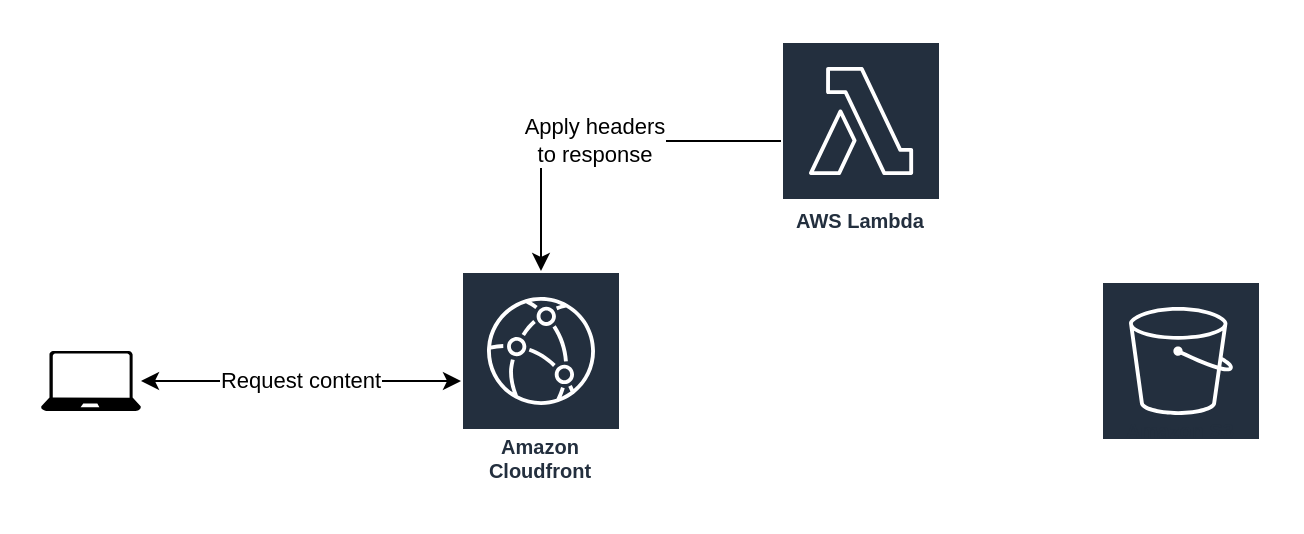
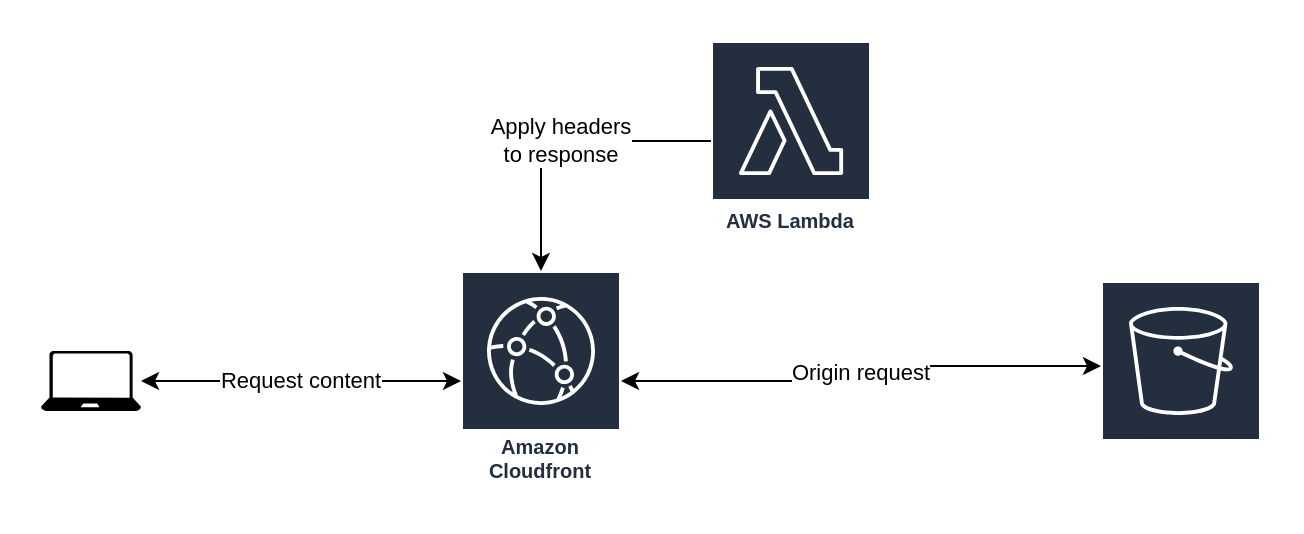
node "AWS Lambda": moved (861, 141) -> (791, 141)
edge "Amazon S3" -- "Amazon Cloudfront": added, label "Origin request"
